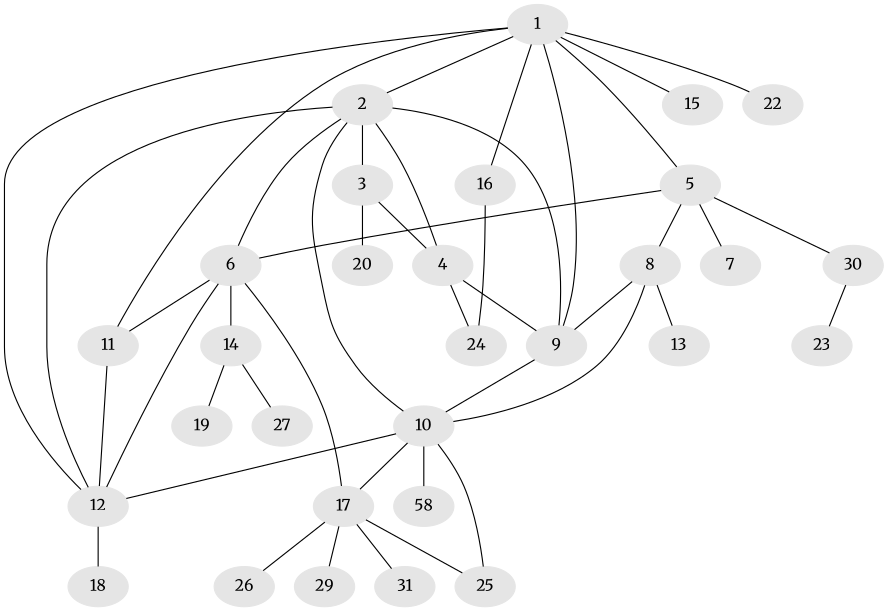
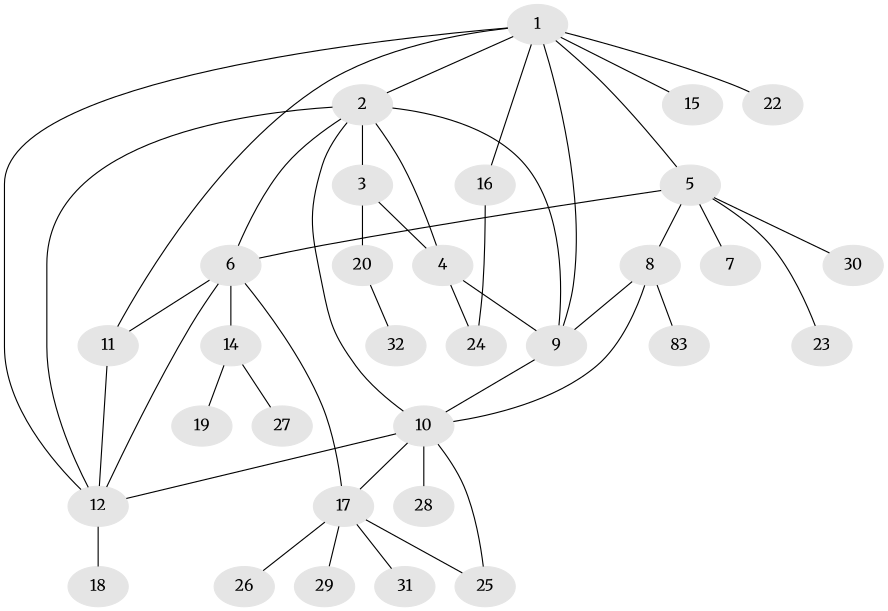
edge "30" -- "23": now "5" -- "23"
node "32": added
node "13": label "13" -> "83"
node "58": label "58" -> "28"
